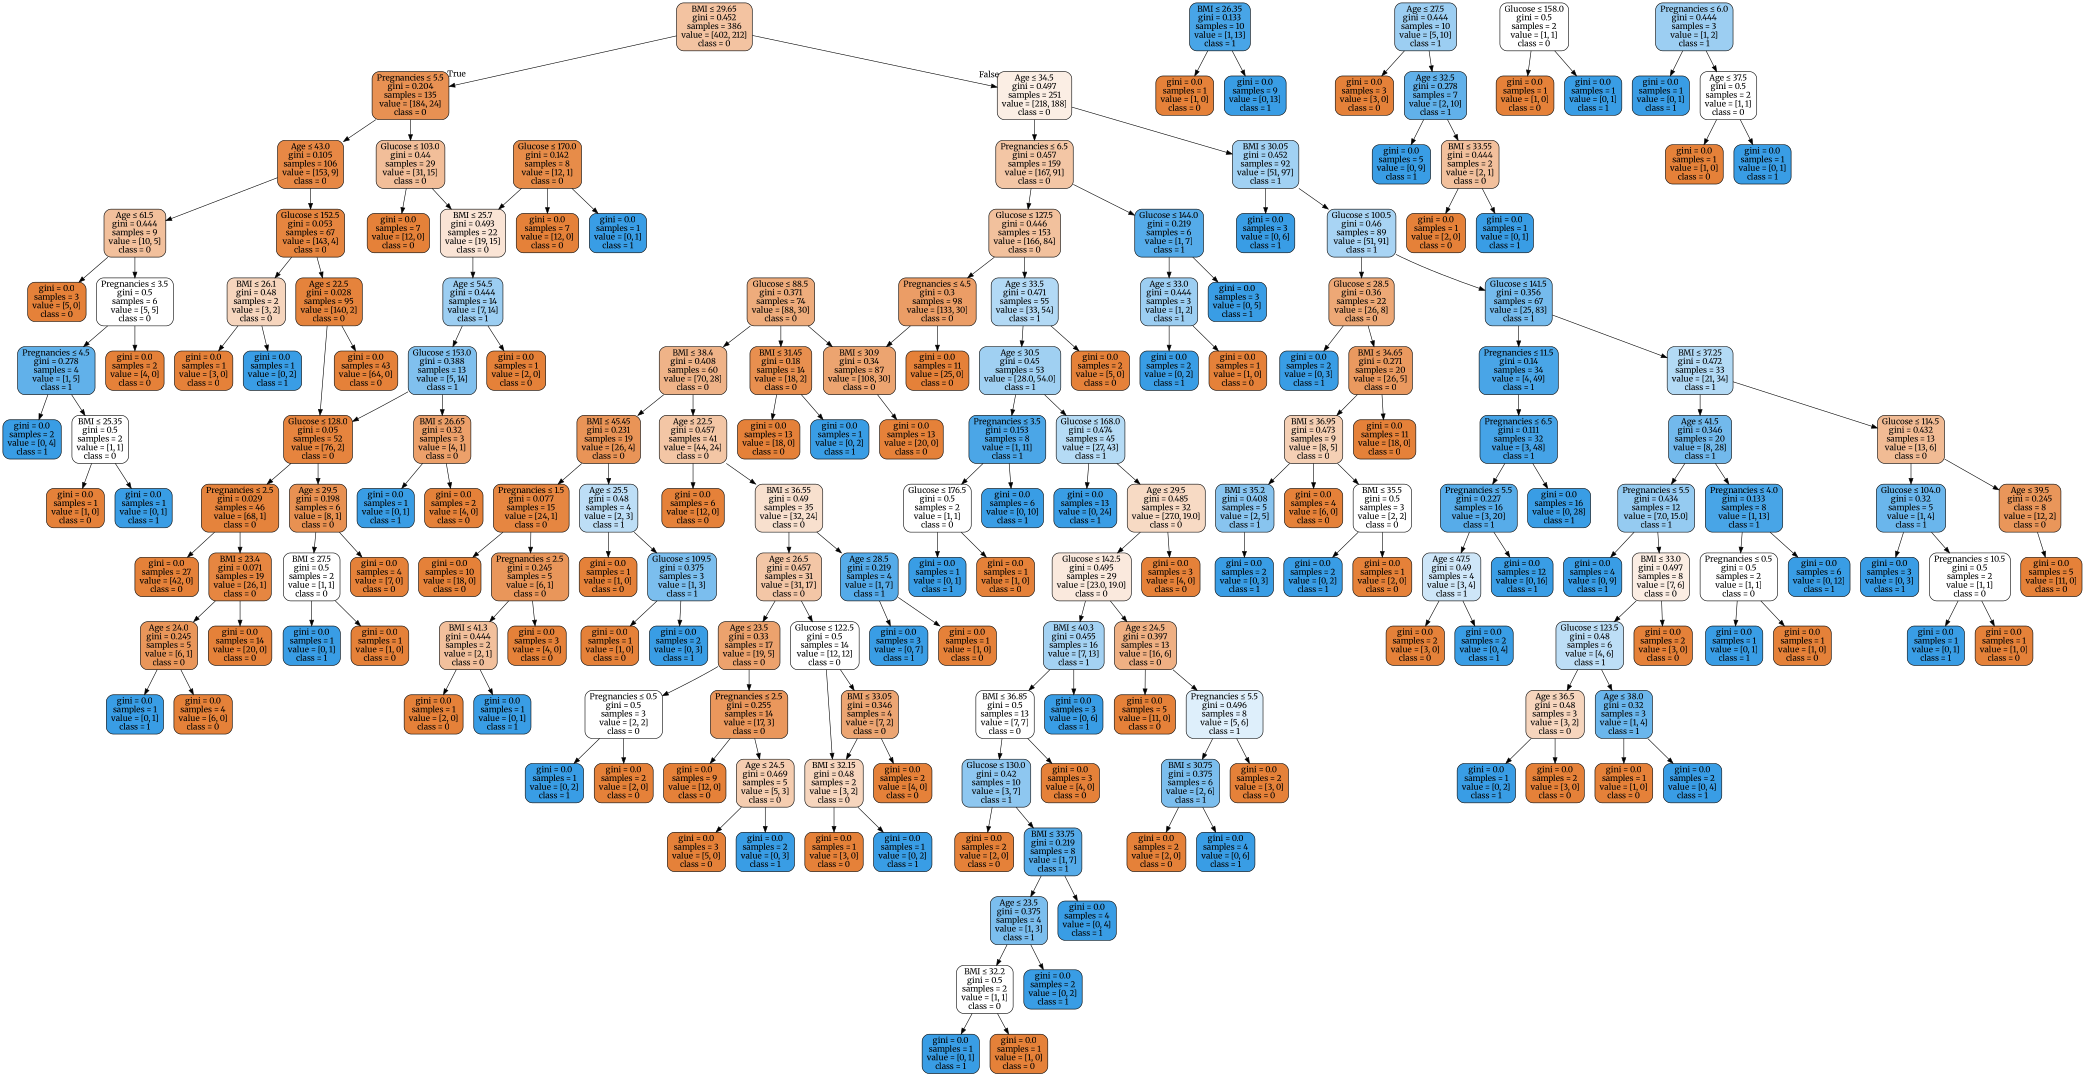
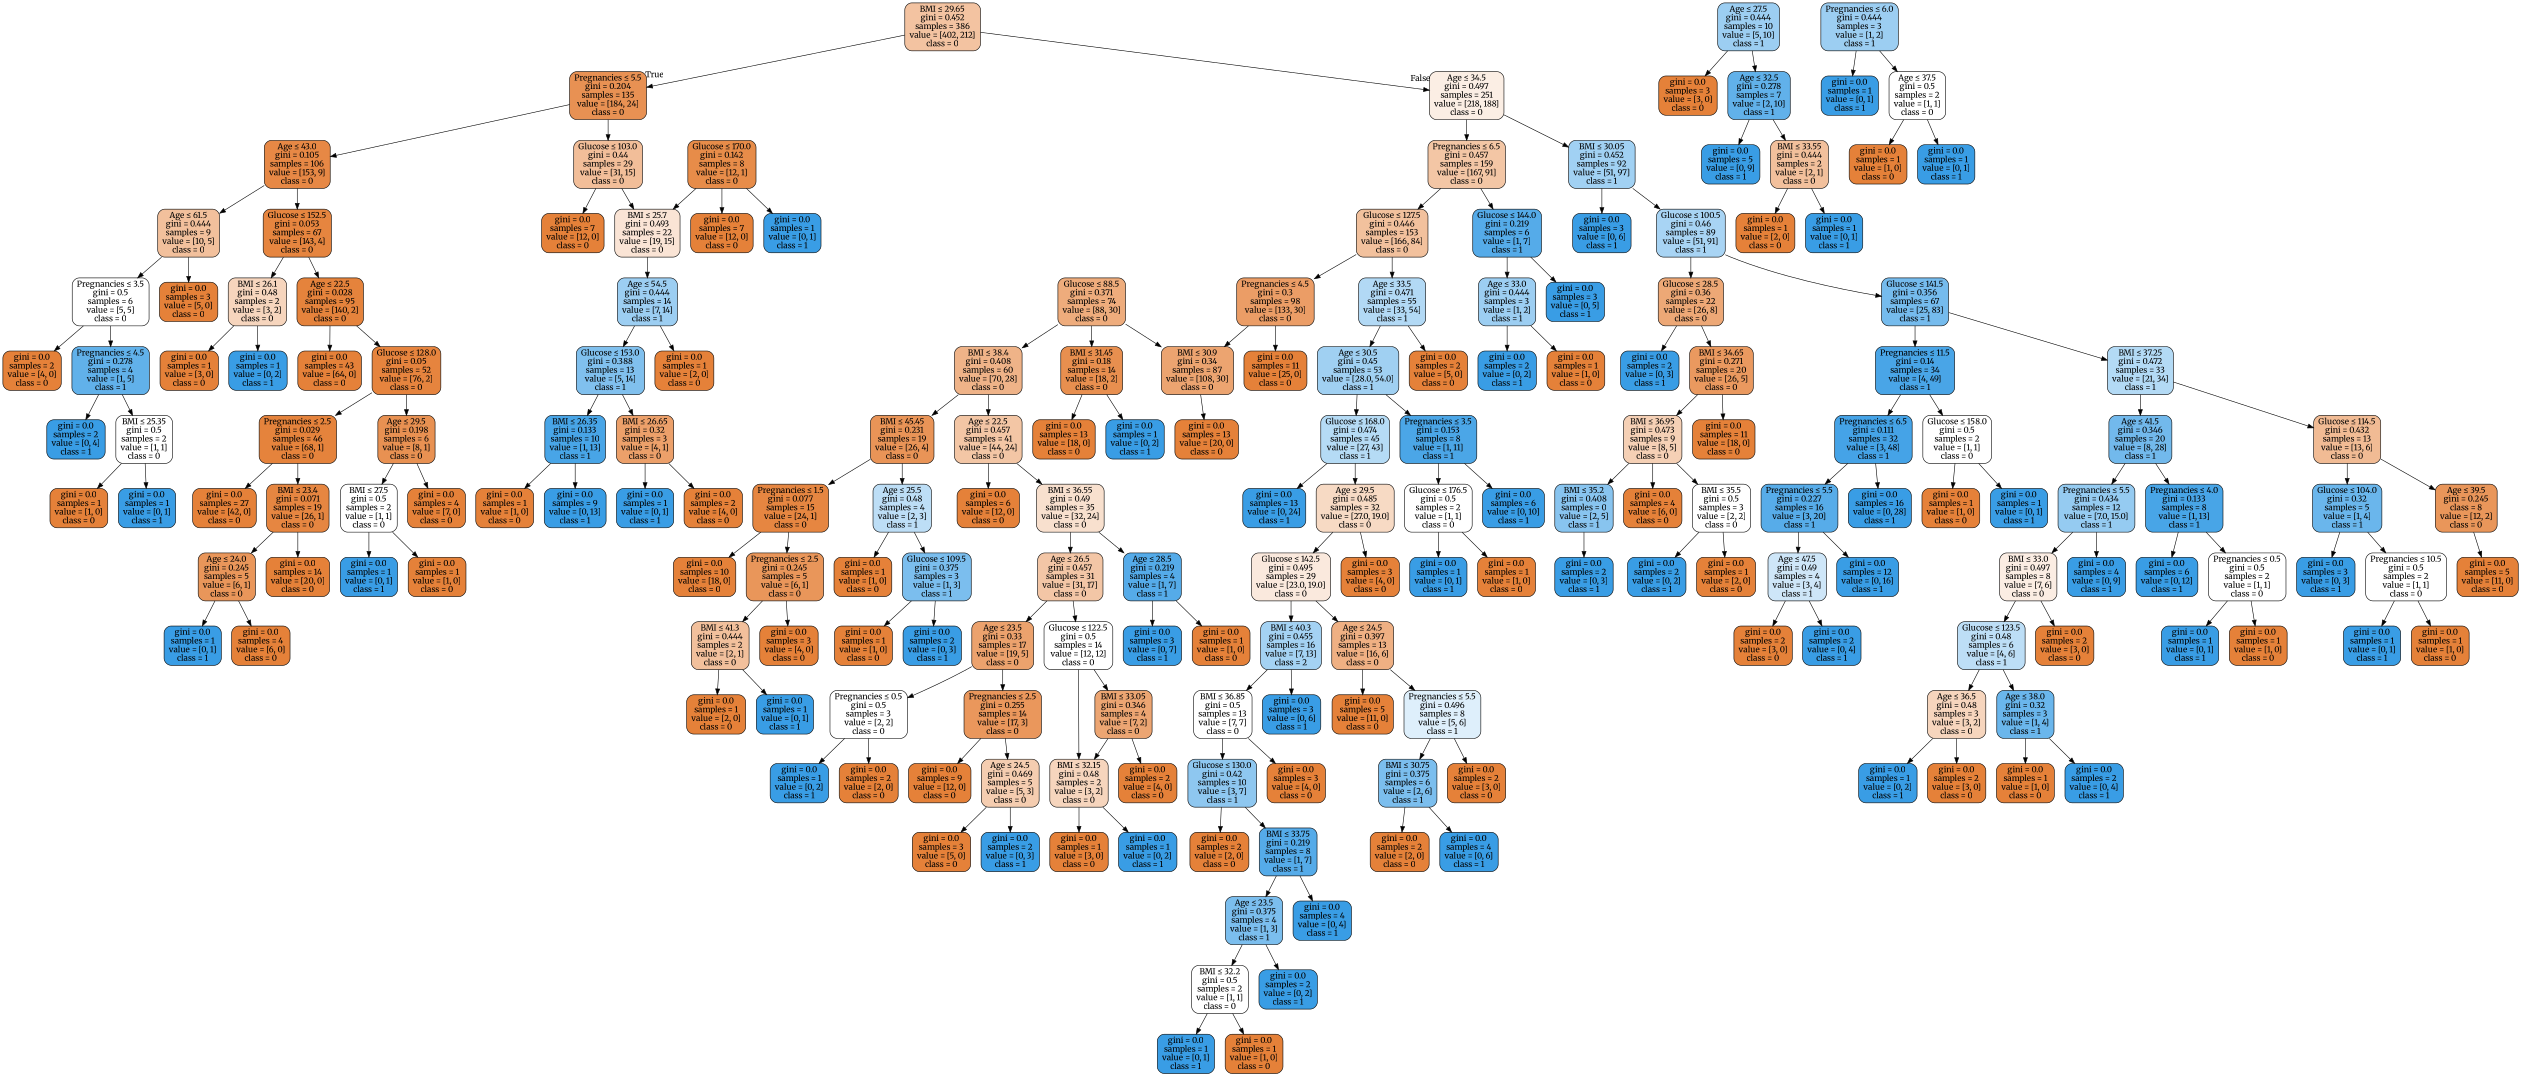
edge "Pregnancies ≤ 11.5" -> "Glucose ≤ 158.0": added
edge "Glucose ≤ 153.0" -> "Glucose ≤ 128.0": now "Glucose ≤ 153.0" -> "BMI ≤ 26.35"
node "BMI ≤ 35.2": text "samples = 5" -> "samples = 0"
node "BMI ≤ 40.3": text "class = 1" -> "class = 2"
